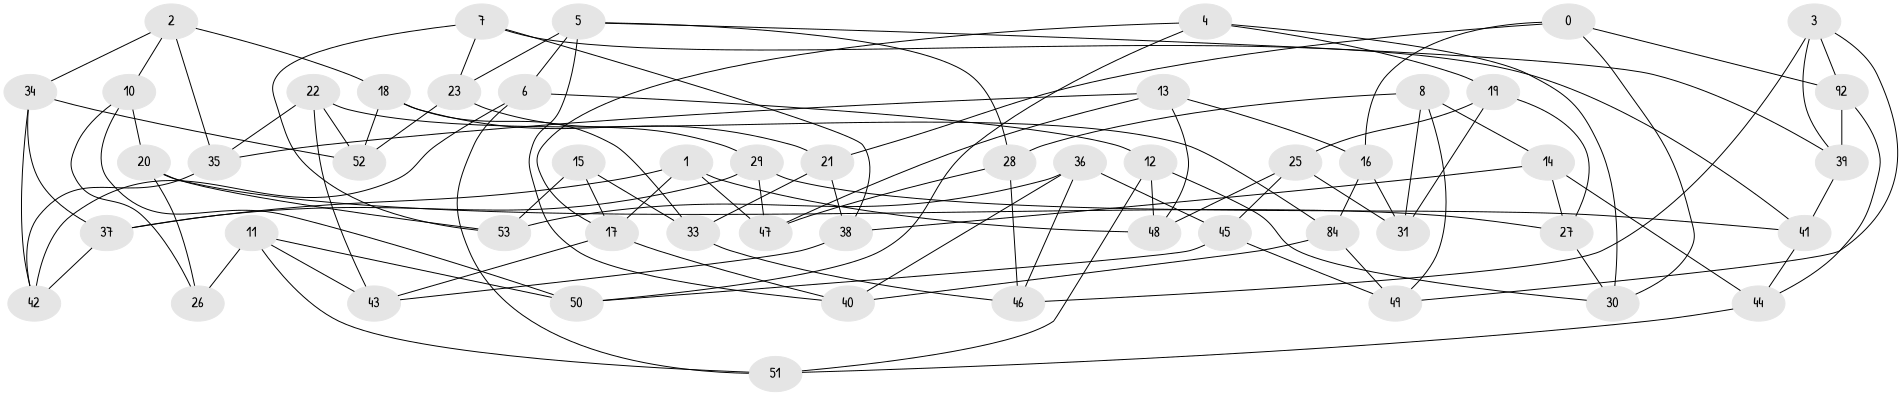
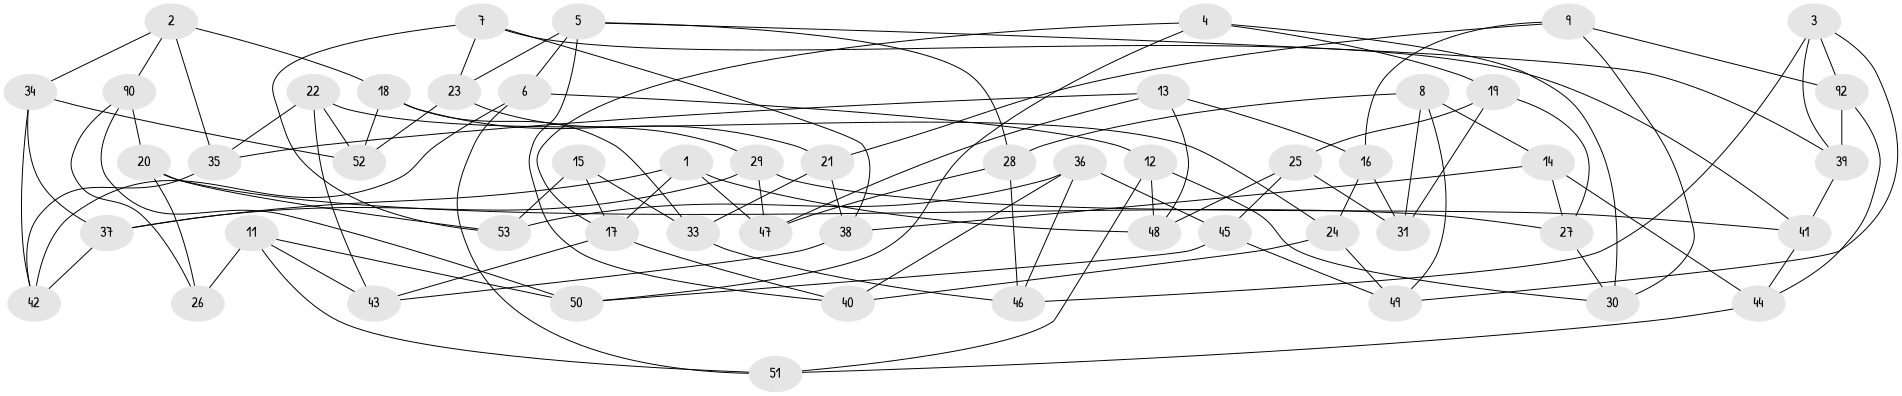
node "0": label "0" -> "9"
node "10": label "10" -> "90"
node "84": label "84" -> "24"
